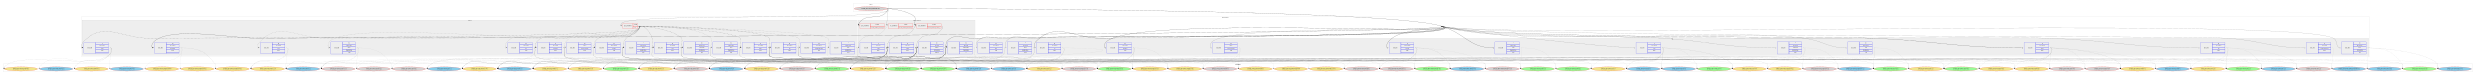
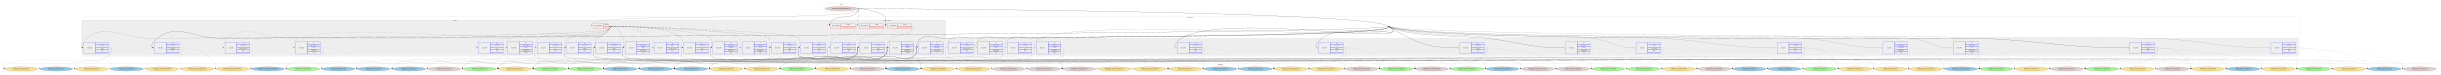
node "portage://dev-lang/python-3.7.4-r1": fillcolor khaki -> skyblue
node "portage://dev-python/cloudpickle-0.3.1": removed
